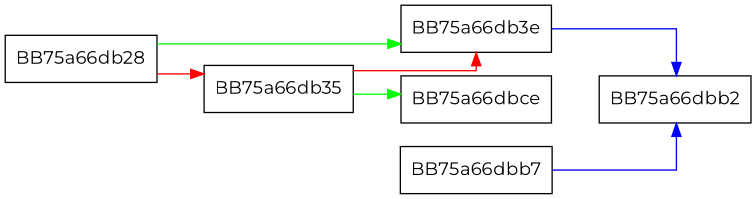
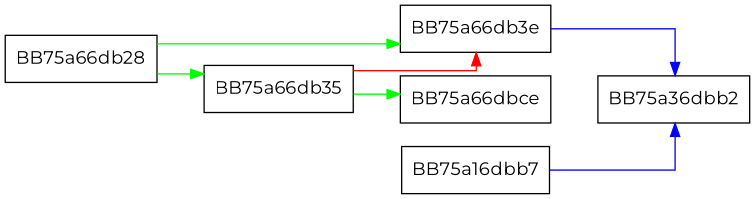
edge "BB75a66db28" -> "BB75a66db35": color red -> green
node "BB75a66dbb2": label "BB75a66dbb2" -> "BB75a36dbb2"
node "BB75a66dbb7": label "BB75a66dbb7" -> "BB75a16dbb7"
